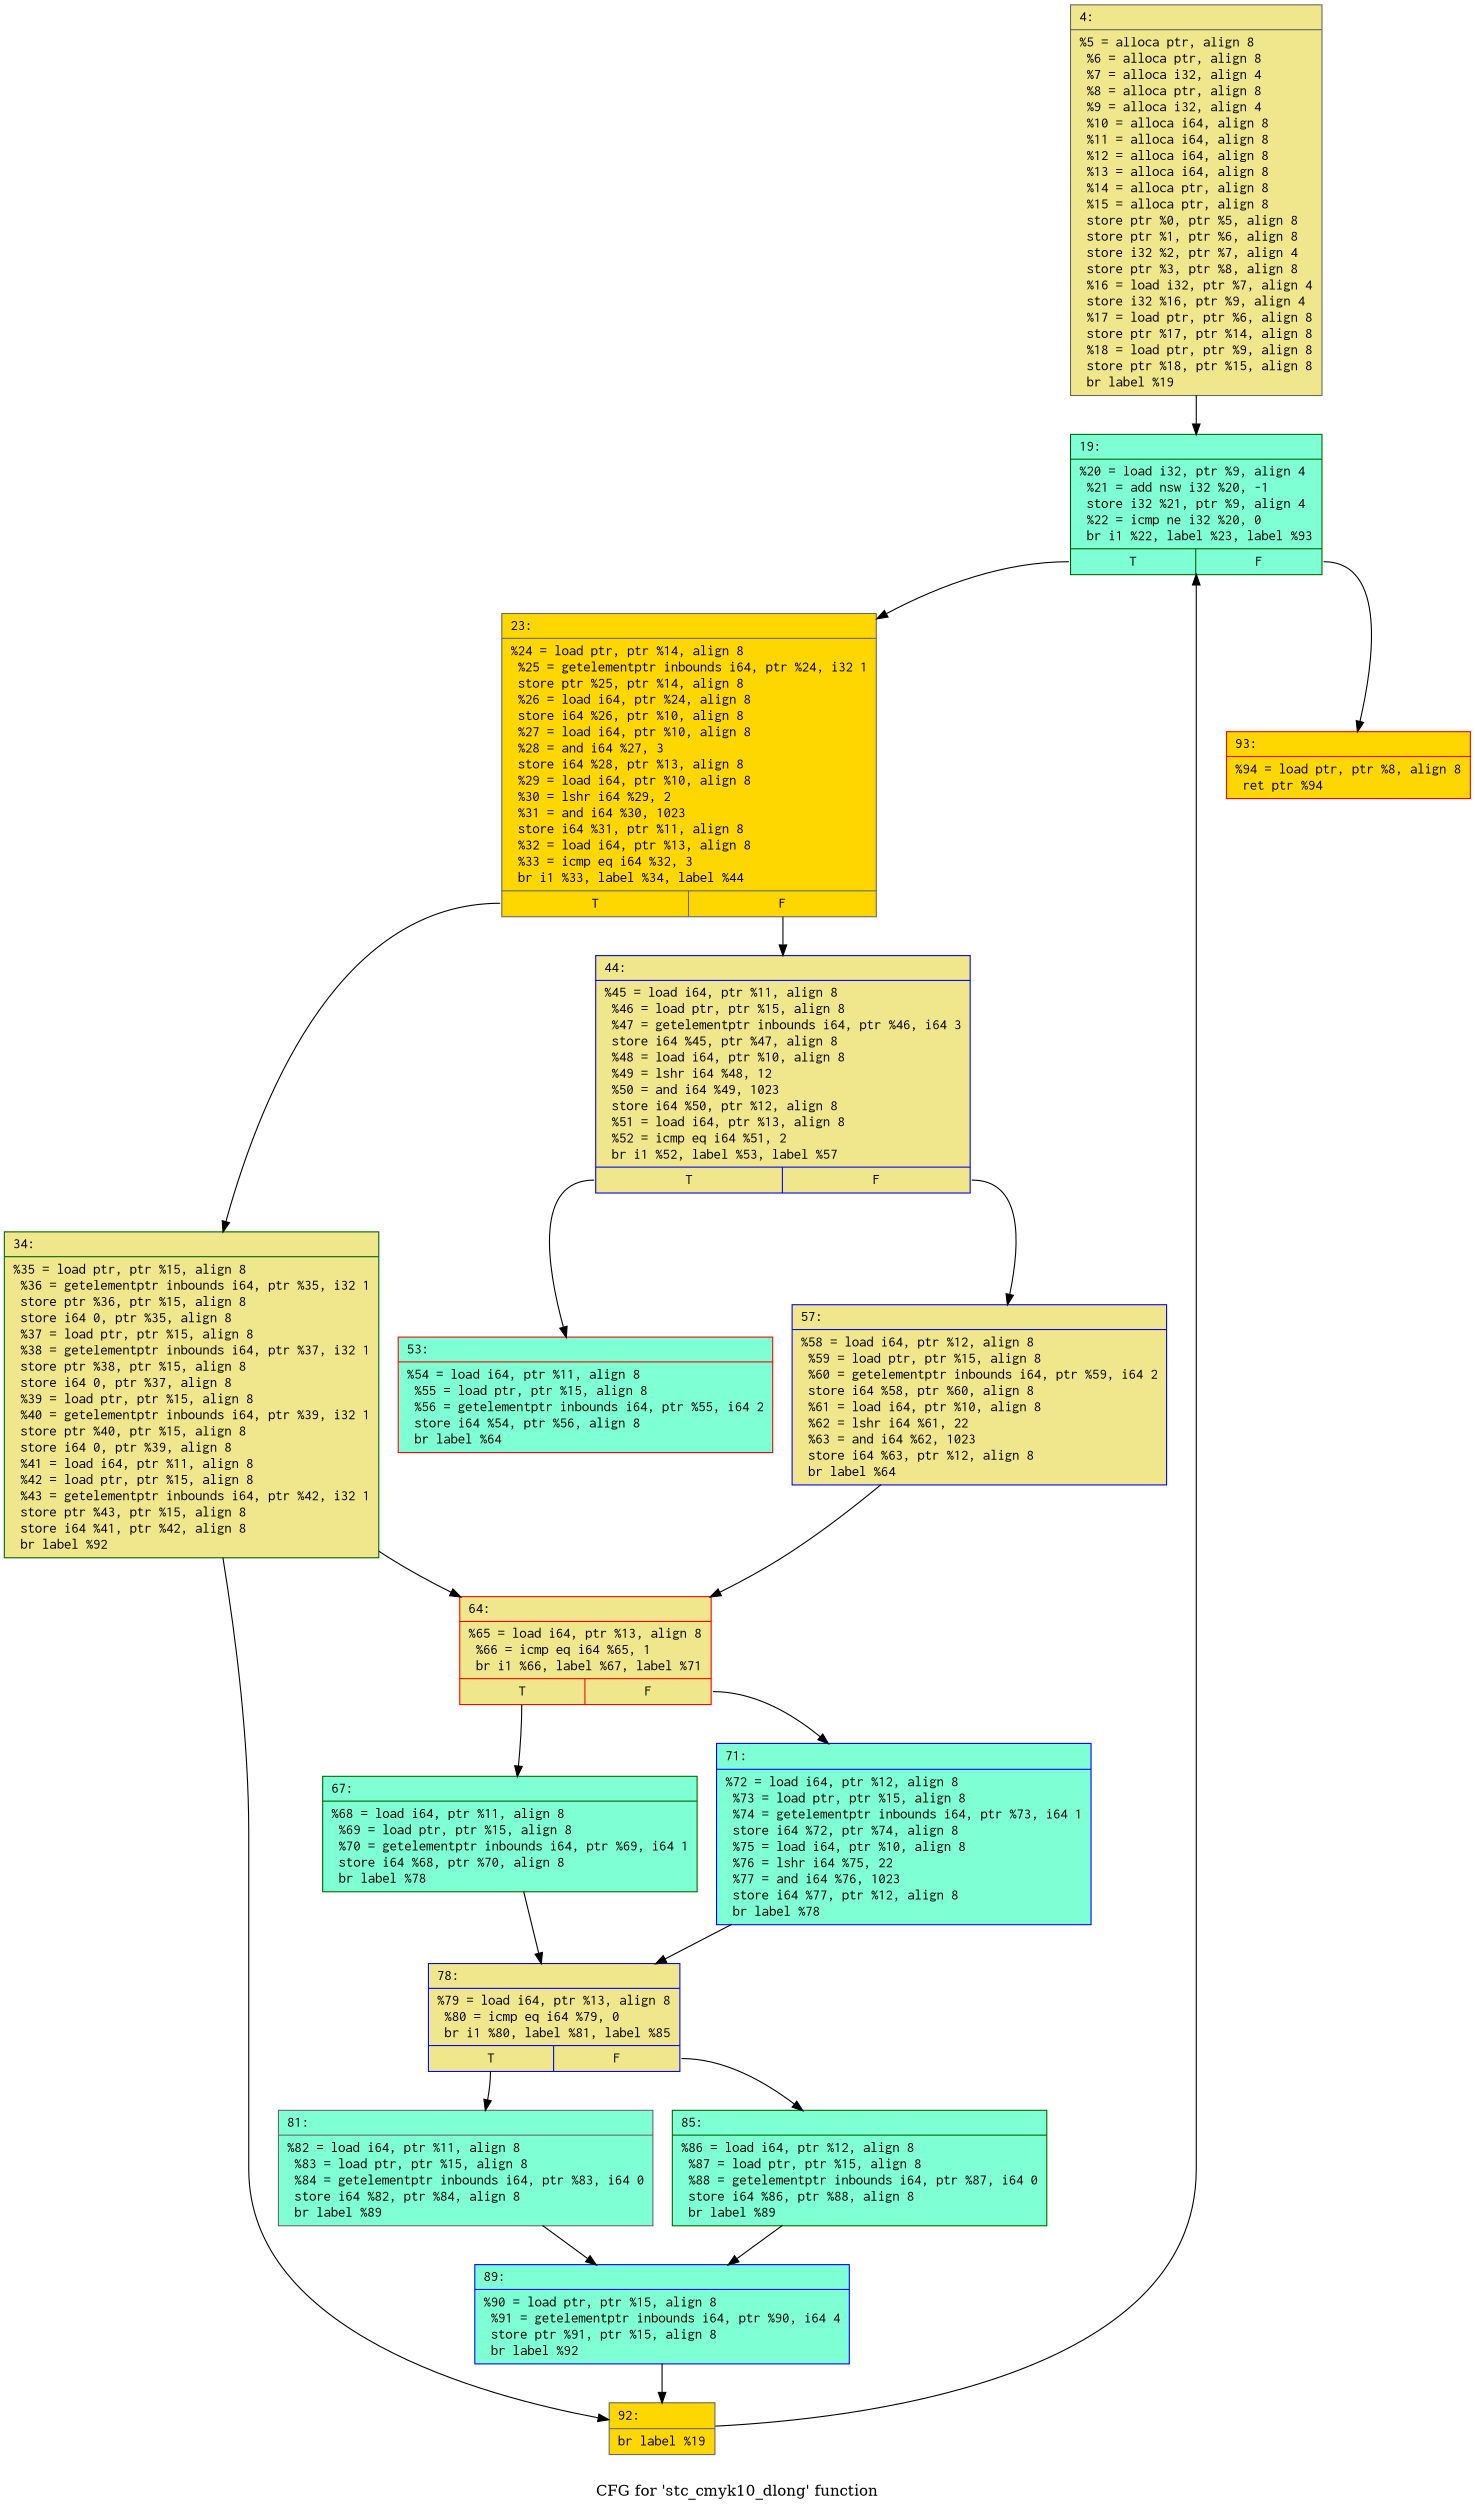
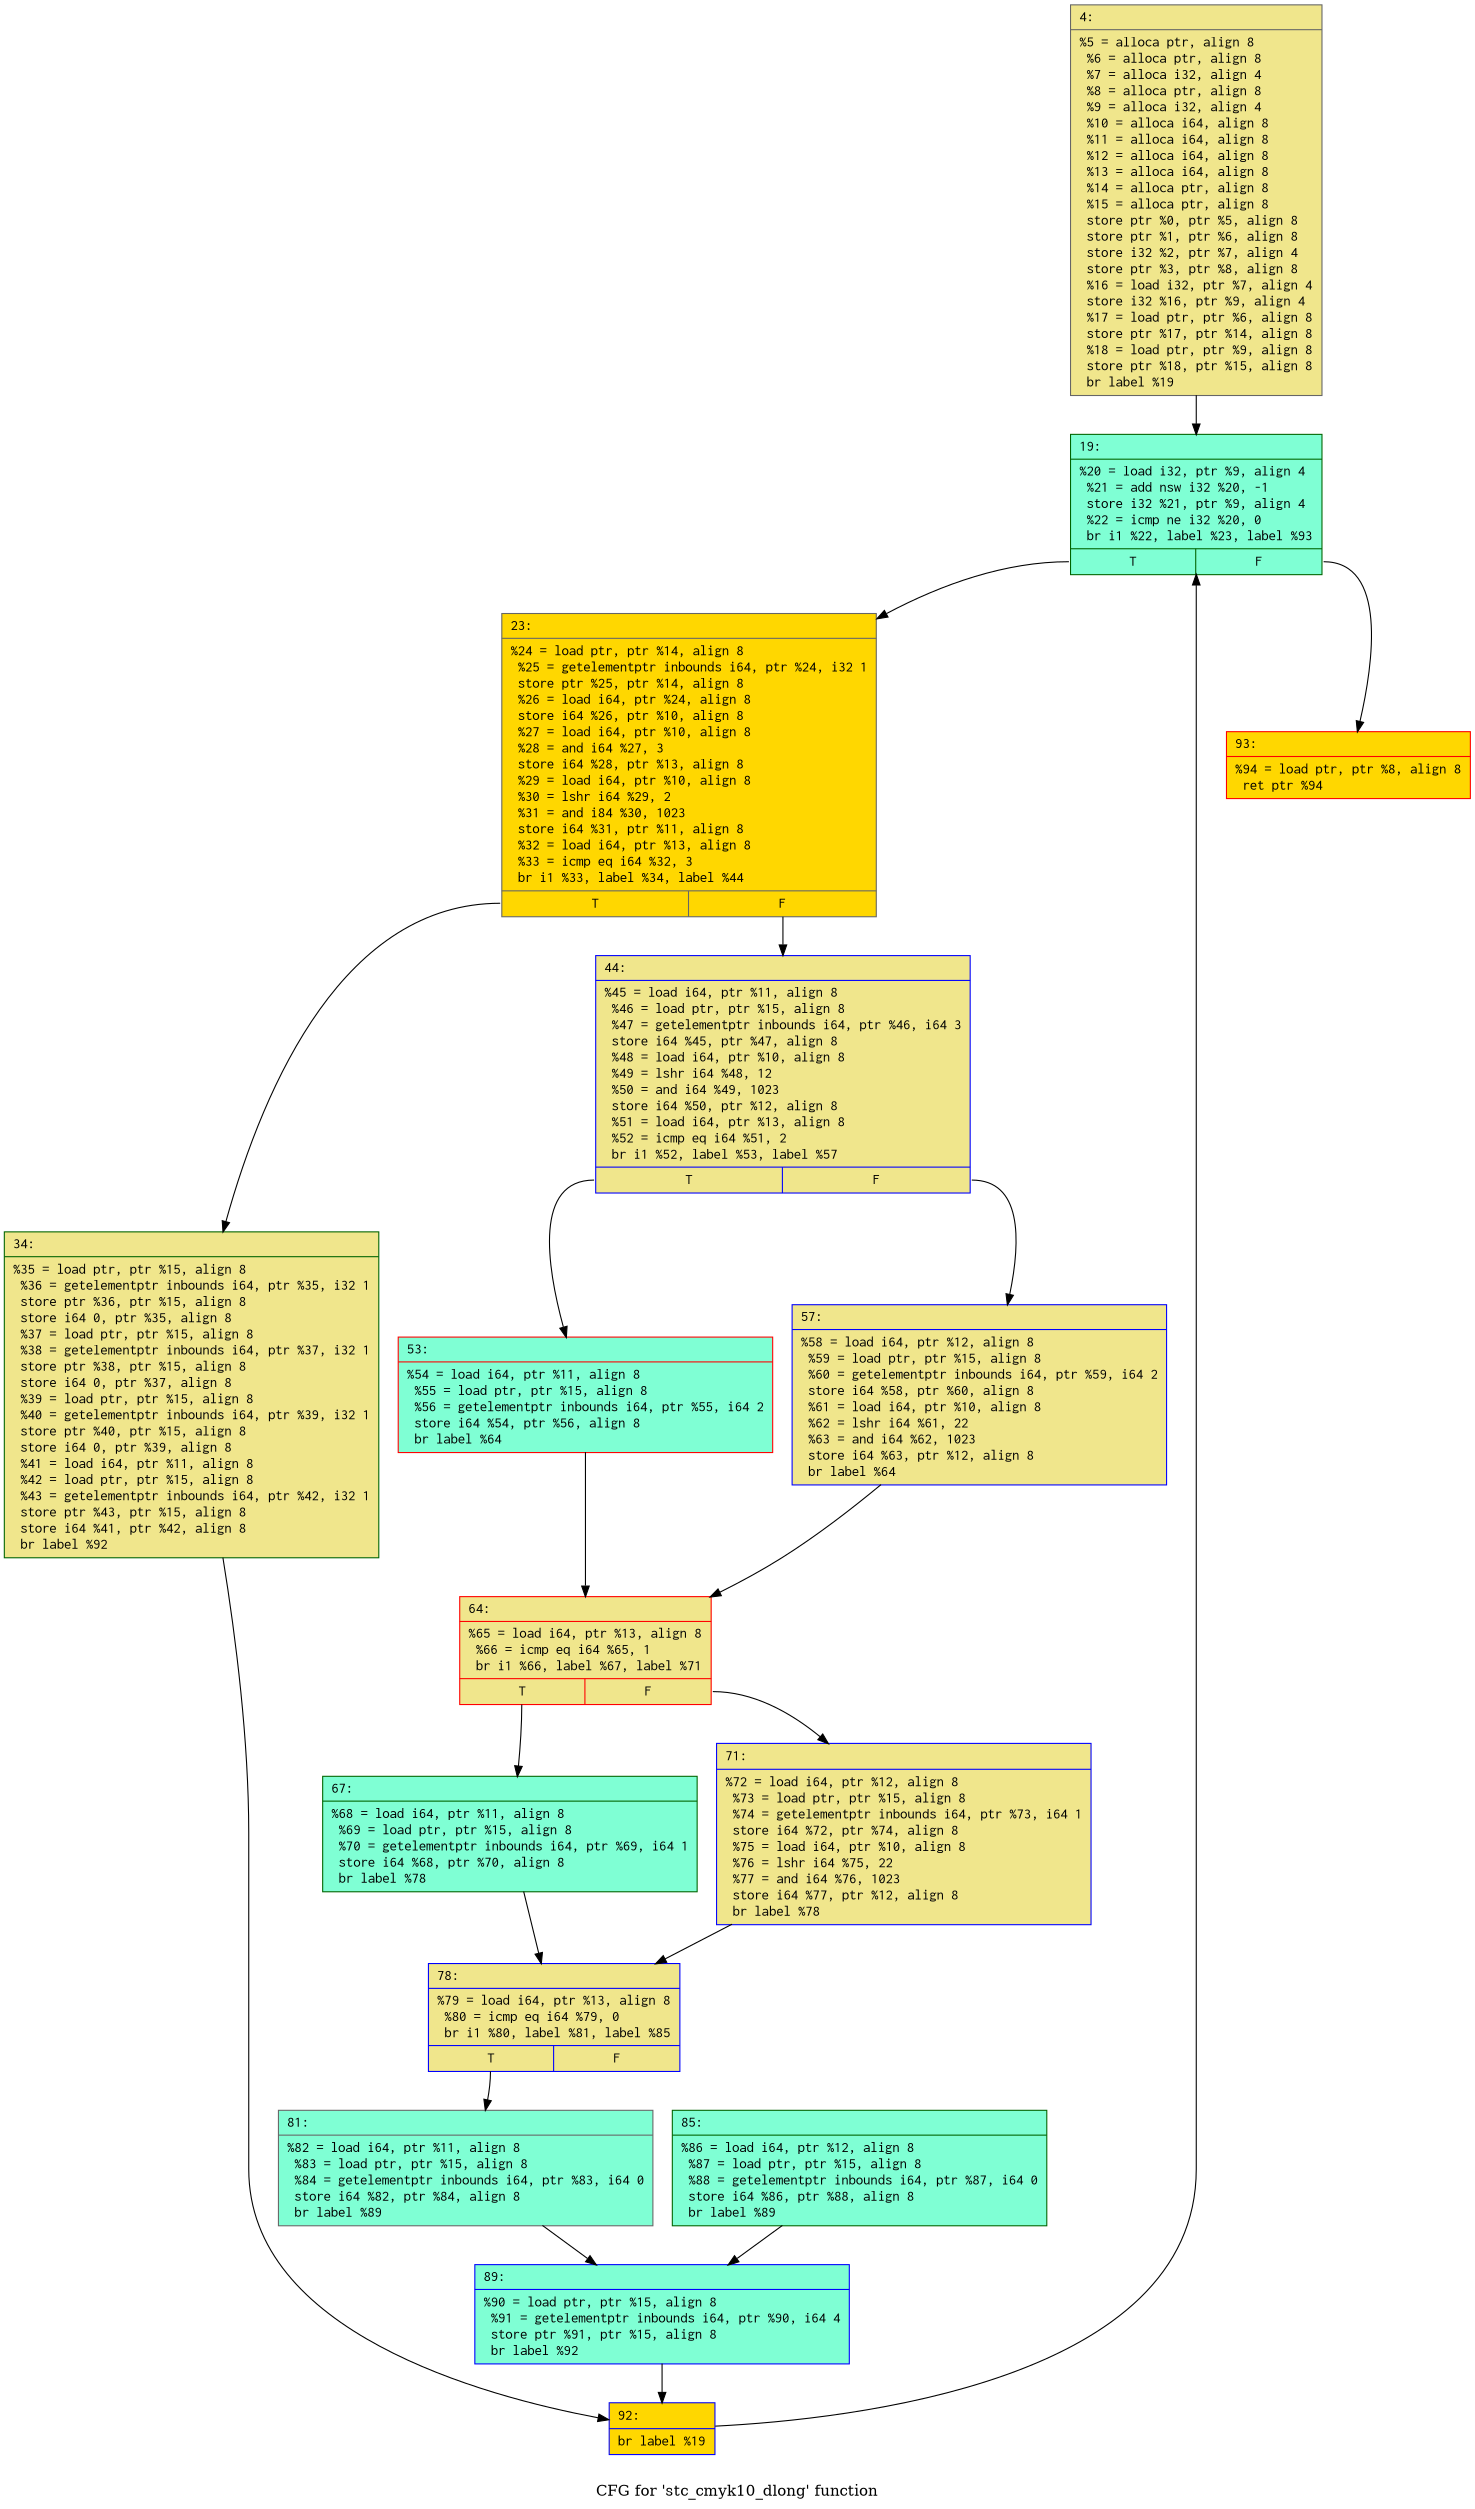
node "23:": text "%31 = and i64 %30, 1023" -> "%31 = and i84 %30, 1023"
edge "34:" -> "64:": now "53:" -> "64:"
node "71:": fillcolor aquamarine -> khaki
edge "78:" -> "85:": removed
node "92:": color gray40 -> blue
